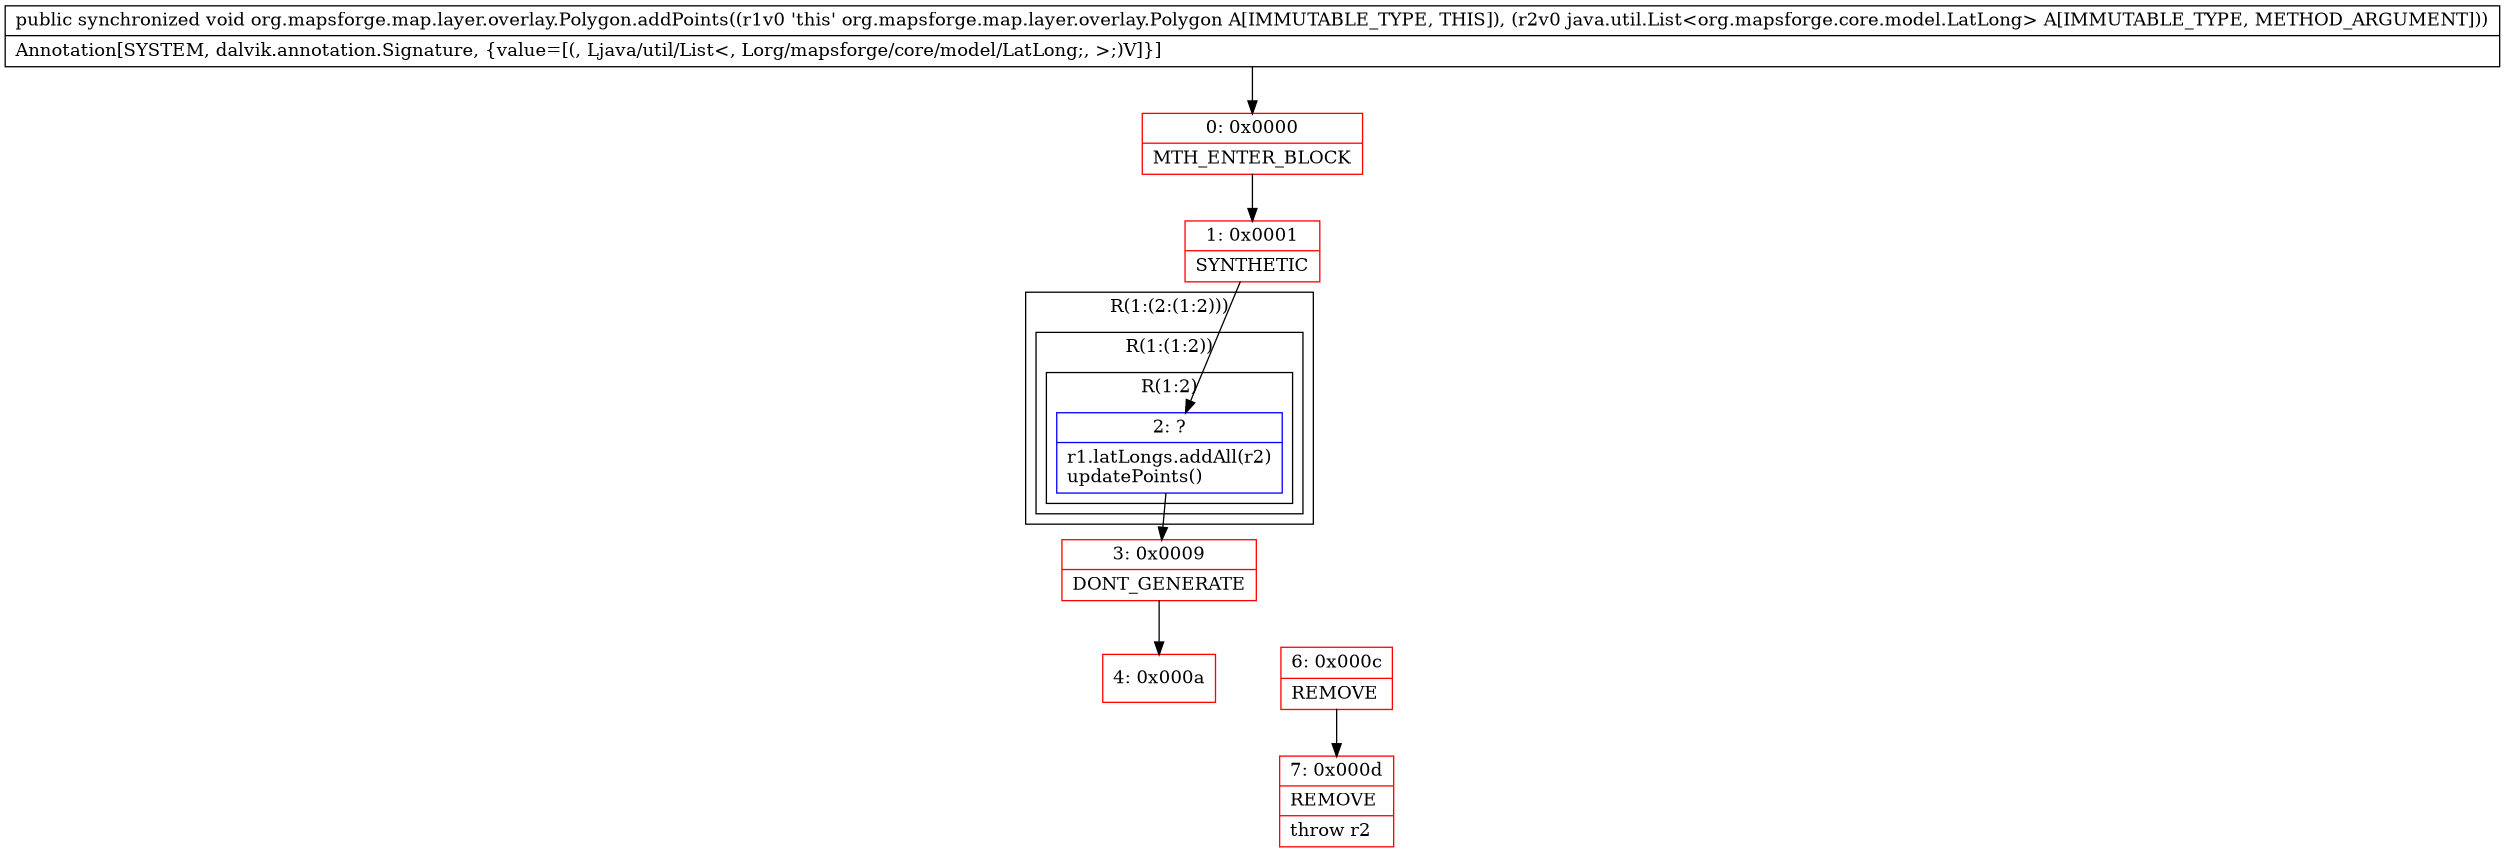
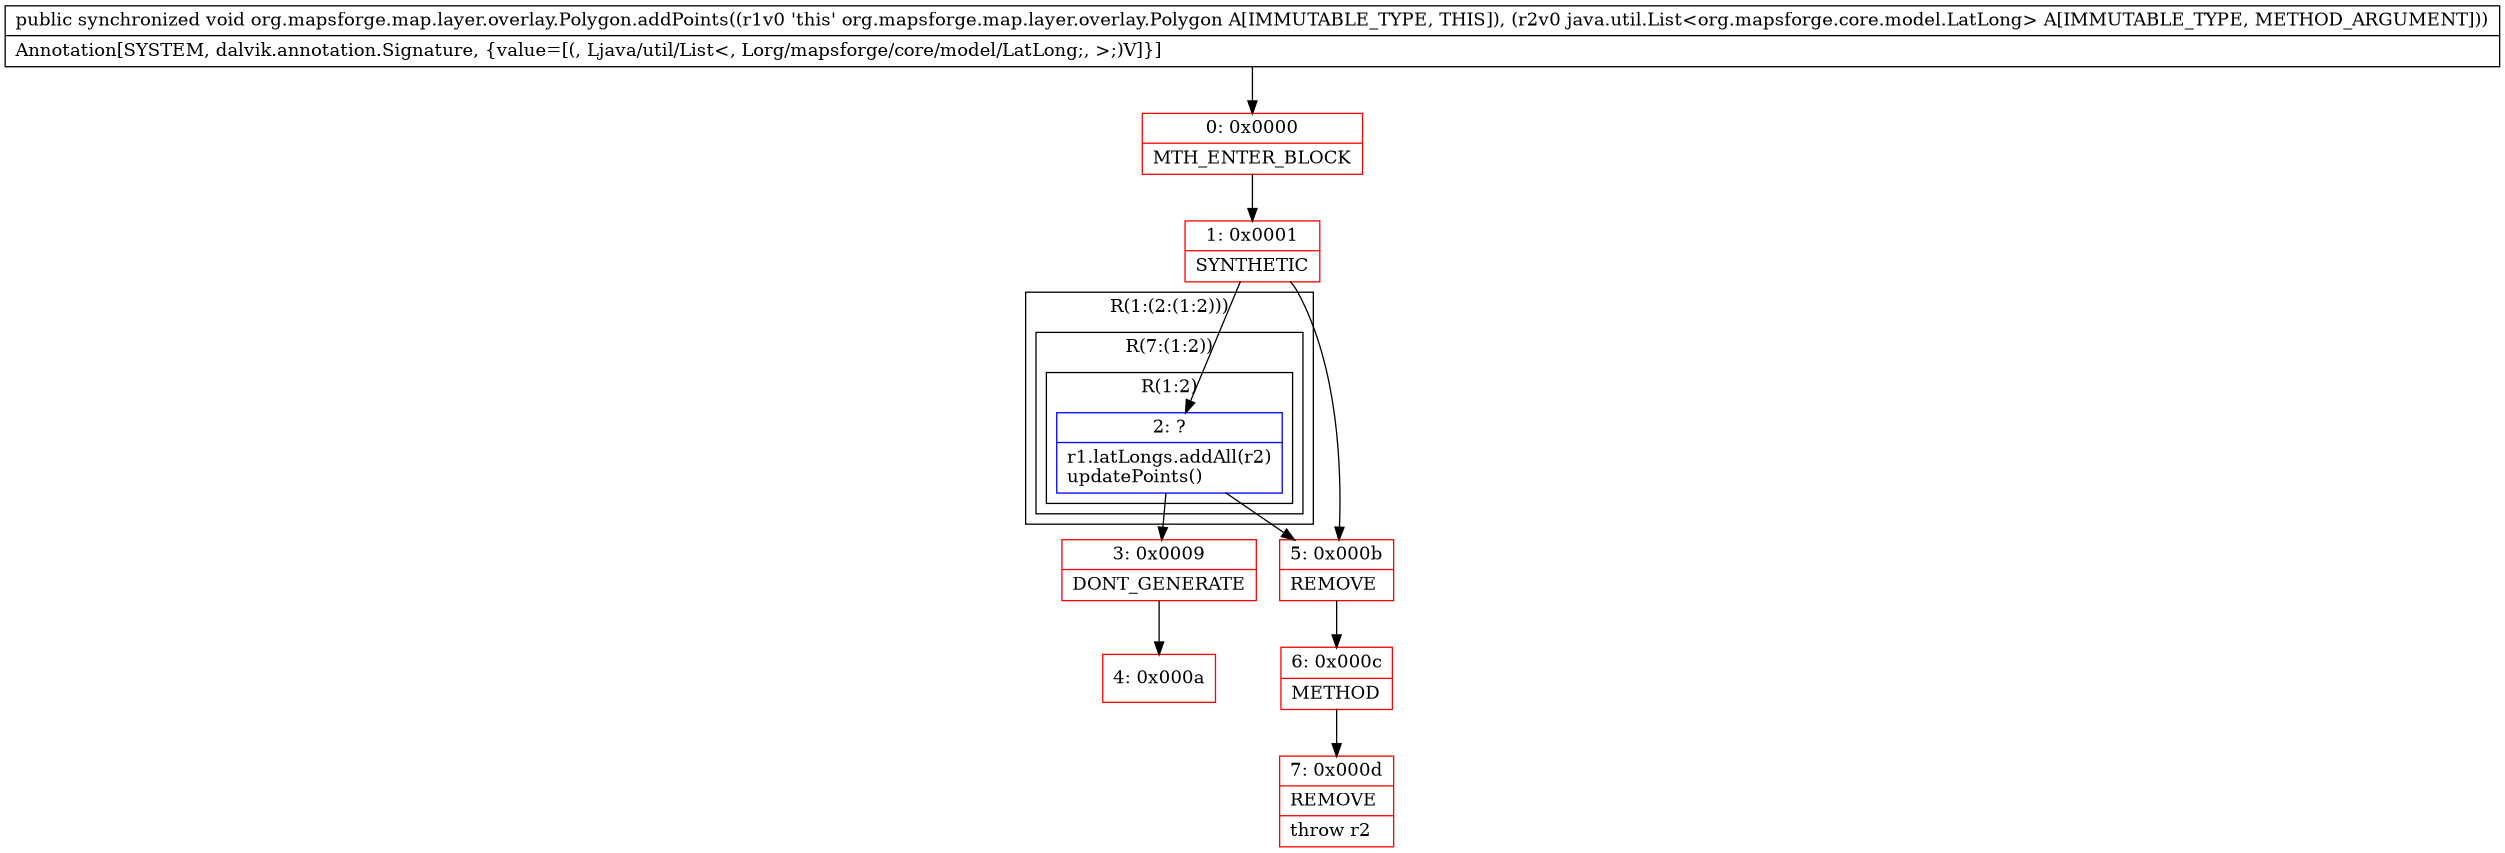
cluster "R(1:(1:2))": label "R(1:(1:2))" -> "R(7:(1:2))"
node "5: 0x000b": added
node "6: 0x000c": text "REMOVE" -> "METHOD"
